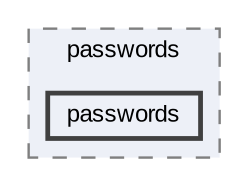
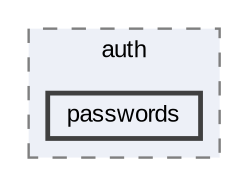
cluster "passwords": label "passwords" -> "auth"
